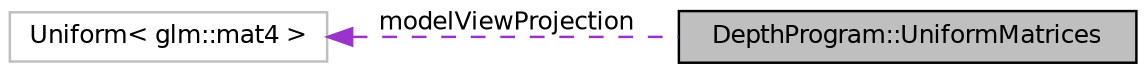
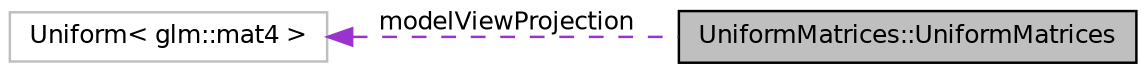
node "DepthProgram::UniformMatrices": label "DepthProgram::UniformMatrices" -> "UniformMatrices::UniformMatrices"
